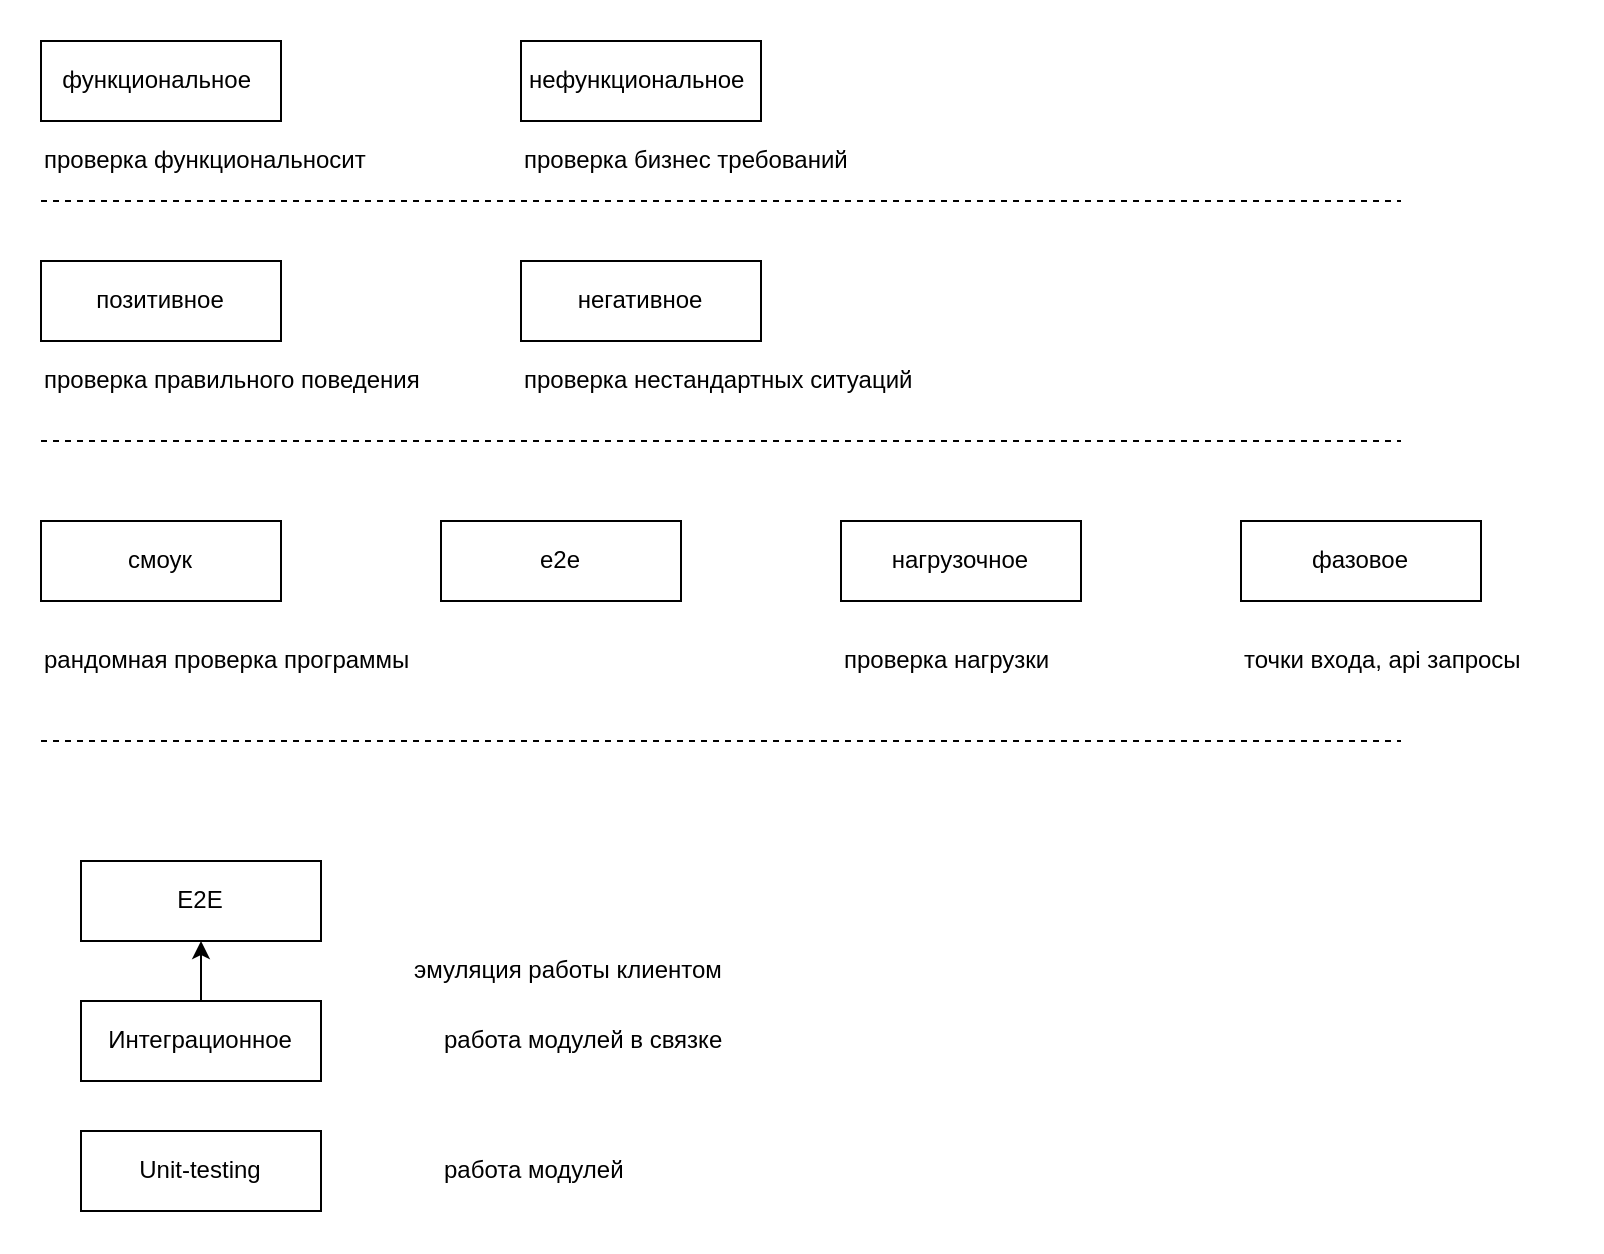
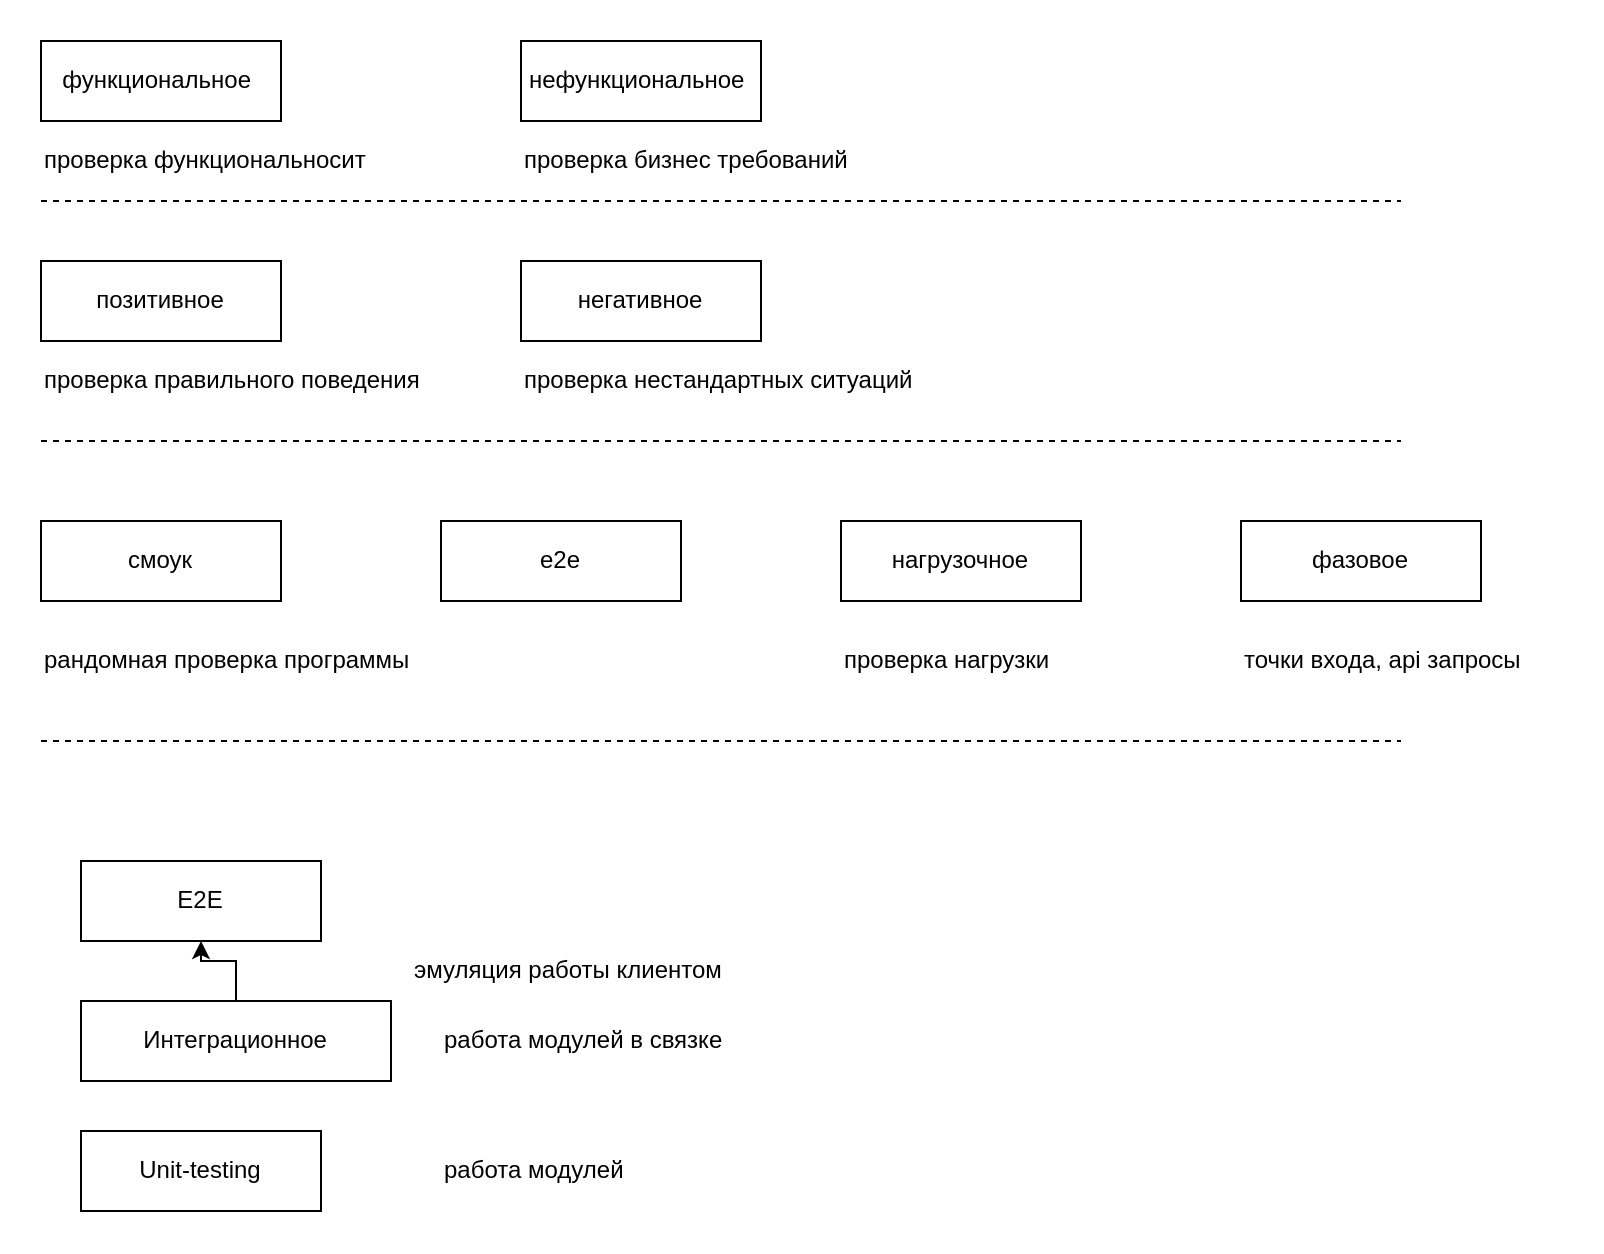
node "Интеграционное": size 240x80 -> 310x80
